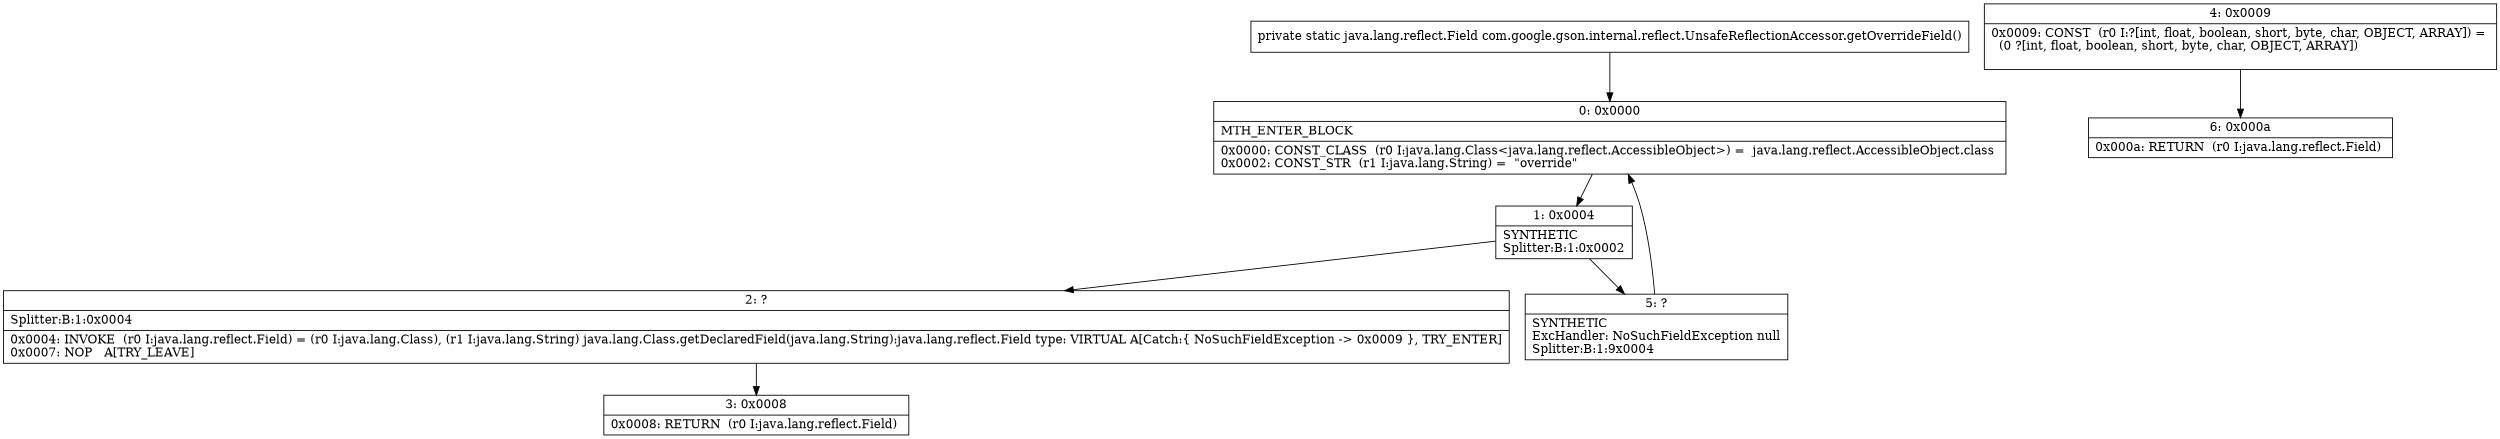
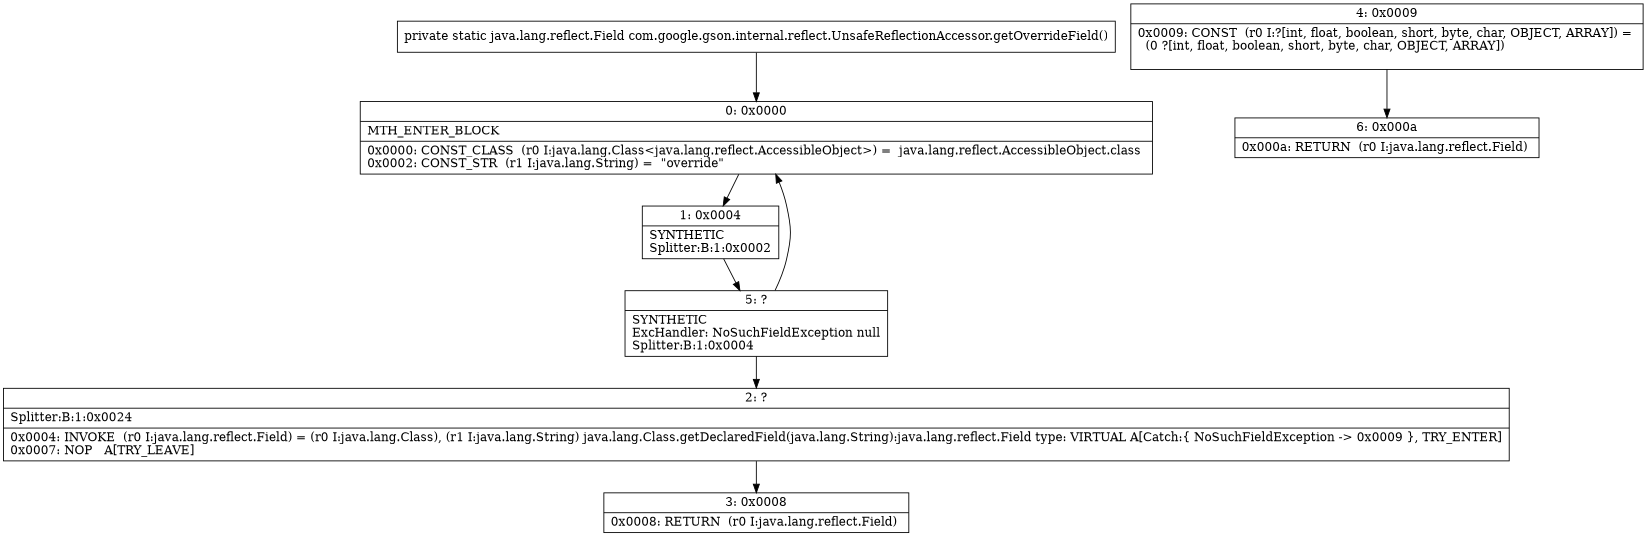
edge "1: 0x0004" -> "2: ?": now "5: ?" -> "2: ?"
node "2: ?": text "Splitter:B:1:0x0004" -> "Splitter:B:1:0x0024"
node "5: ?": text "Splitter:B:1:9x0004" -> "Splitter:B:1:0x0004"
